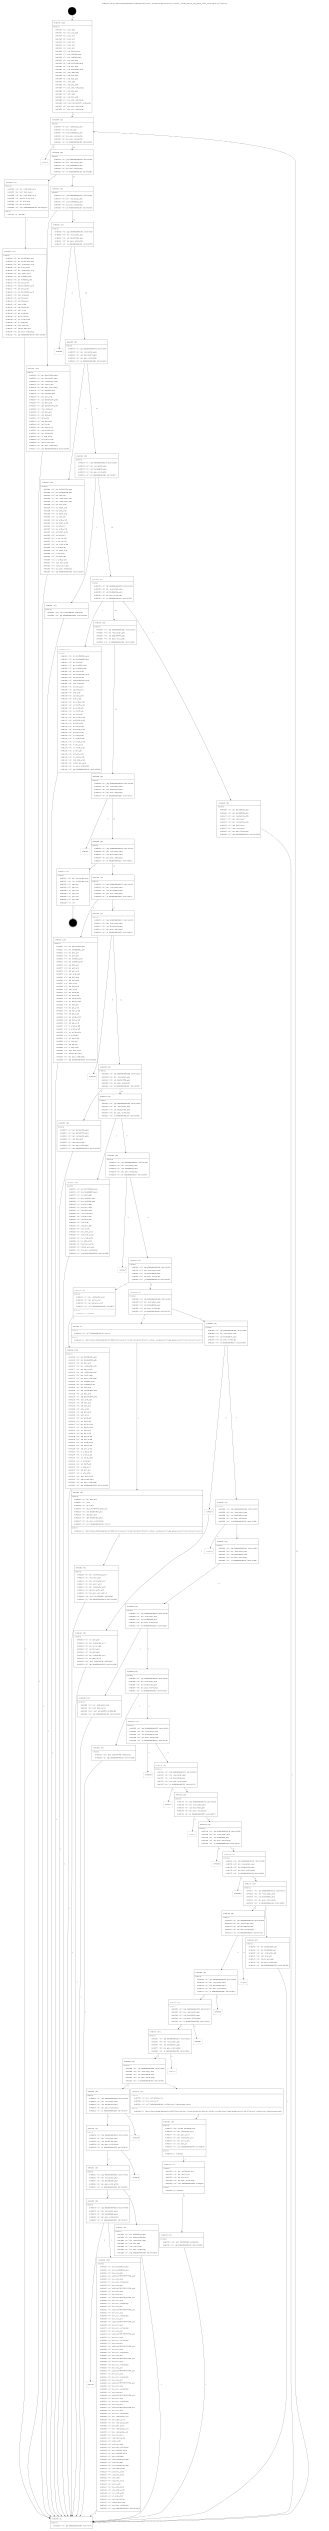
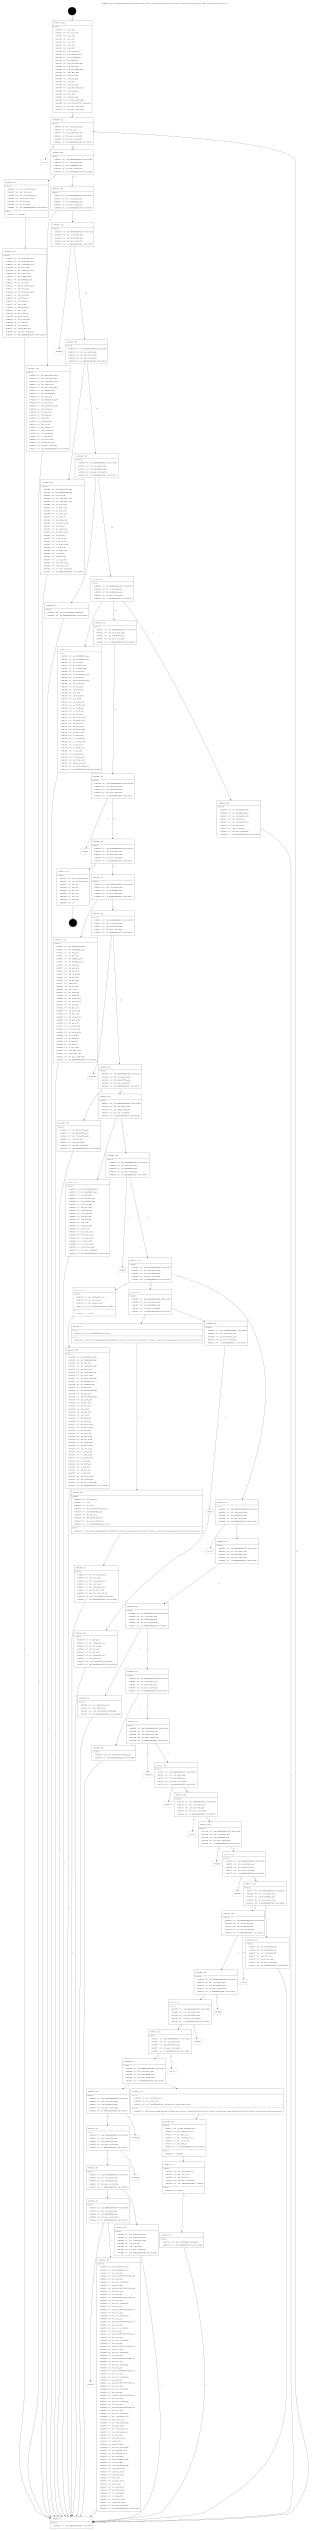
edge "0x401664 [28]" -> "0x401680 [28]": now "0x40162c [28]" -> "0x401680 [28]"
